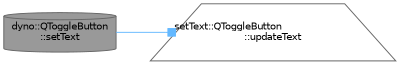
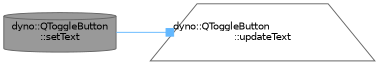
node "setText::QToggleButton ::updateText": label "setText::QToggleButton ::updateText" -> "dyno::QToggleButton ::updateText"
